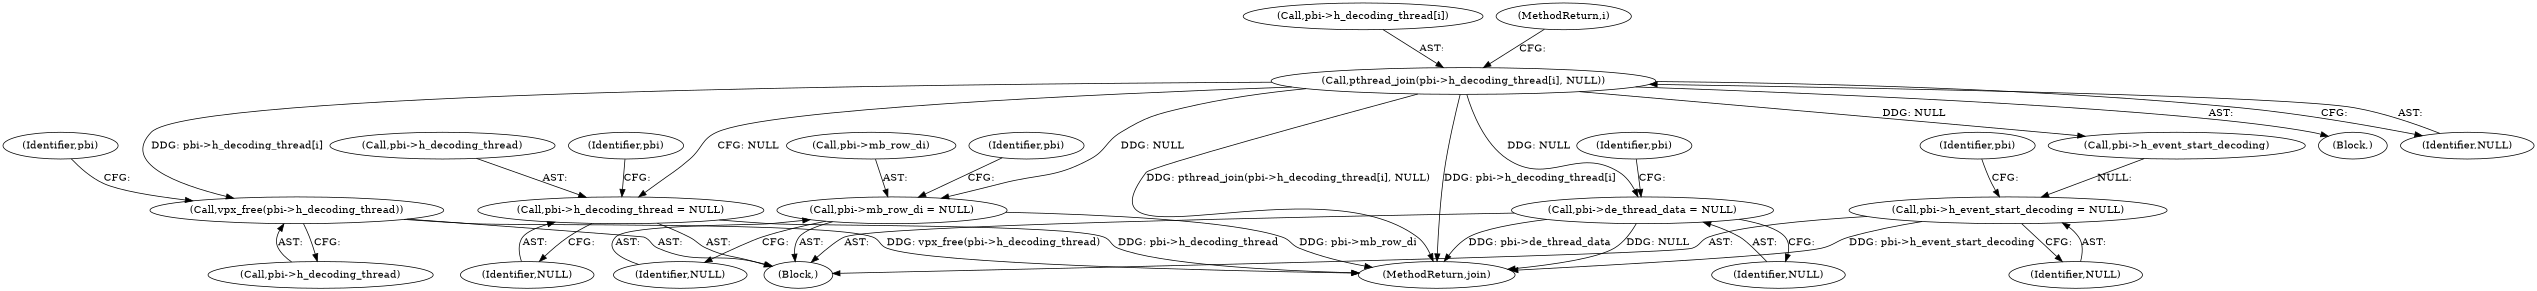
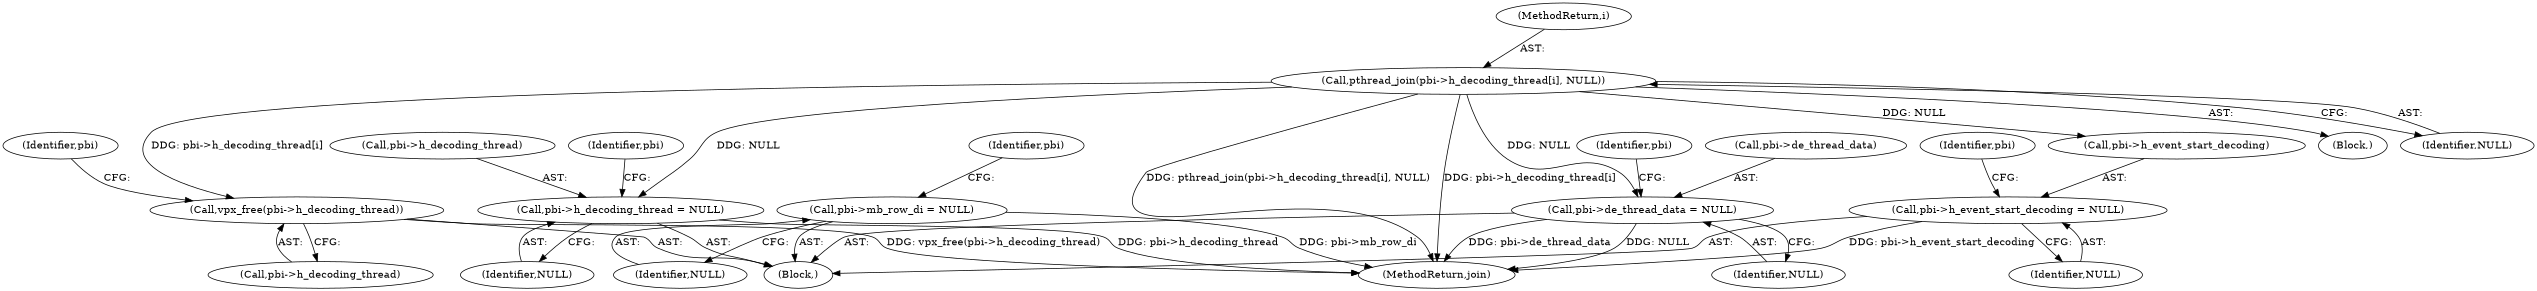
node "(Call,pbi->h_decoding_thread[i])": removed
edge "(MethodReturn,i)" -> "(Call,pthread_join(pbi->h_decoding_thread[i], NULL))": label "CFG: " -> "AST: "
edge "(Call,pthread_join(pbi->h_decoding_thread[i], NULL))" -> "(Call,pbi->mb_row_di = NULL)": removed, label "DDG: NULL"
edge "(Call,pthread_join(pbi->h_decoding_thread[i], NULL))" -> "(Call,pbi->h_decoding_thread = NULL)": label "CFG: NULL" -> "DDG: NULL"
node "(Call,pbi->mb_row_di)": removed
node "(Call,pbi->de_thread_data)": added
edge "(Call,pbi->h_event_start_decoding)" -> "(Call,pbi->h_event_start_decoding = NULL)": label "NULL: " -> "AST: "
